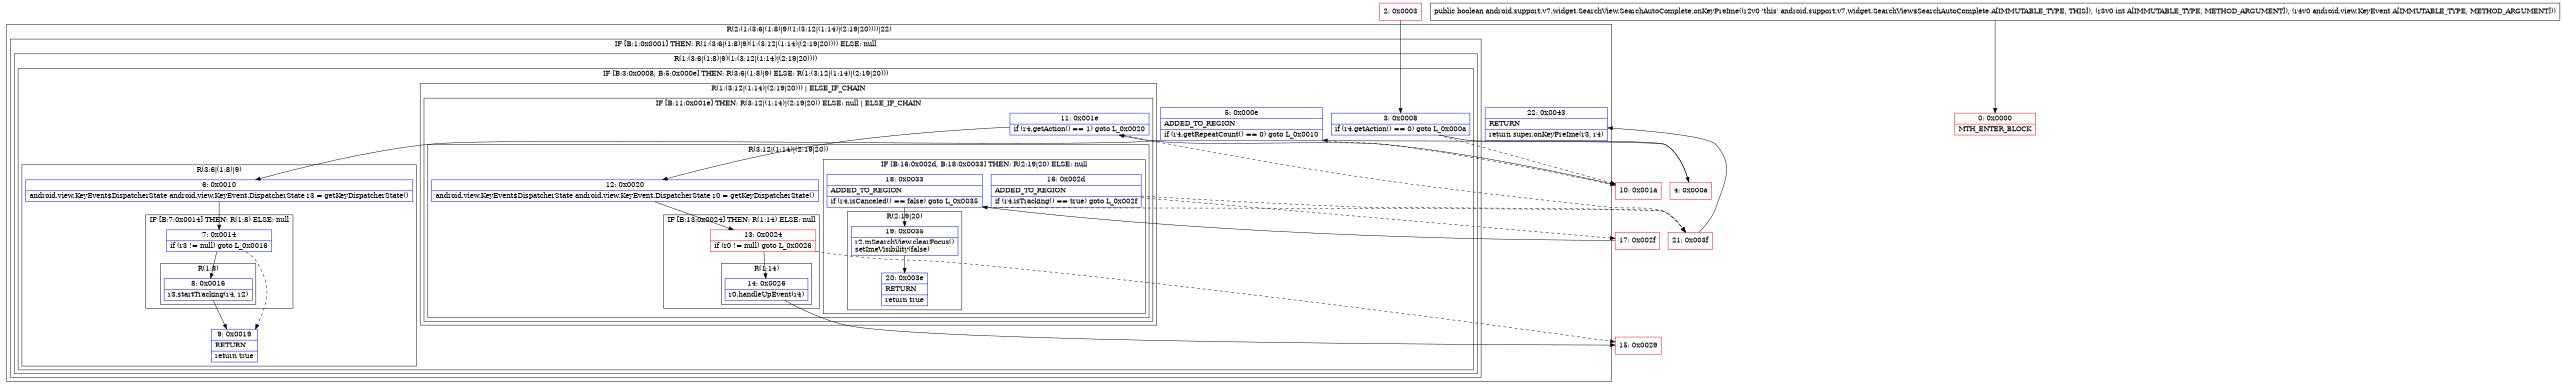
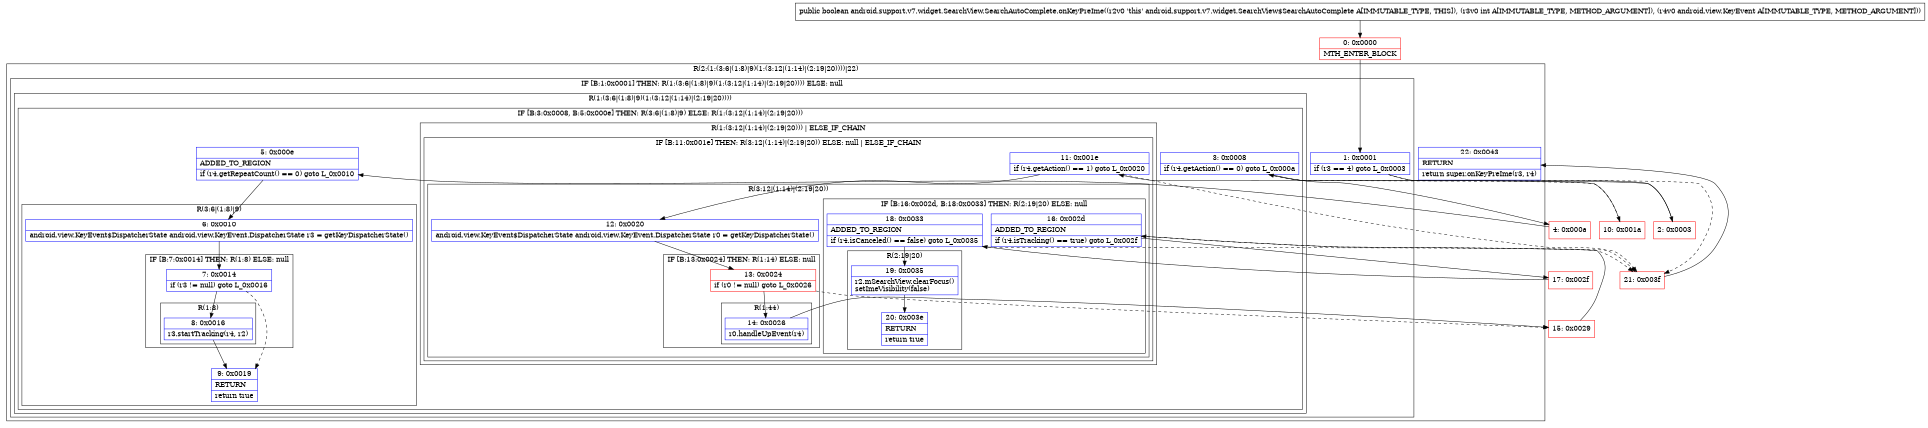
edge "5: 0x000e" -> "10: 0x001a": removed
node "1: 0x0001": added
edge "16: 0x002d" -> "17: 0x002f": style dashed -> solid
edge "15: 0x0029" -> "16: 0x002d": added
cluster "R(1:14)": label "R(1:14)" -> "R(1:44)"
